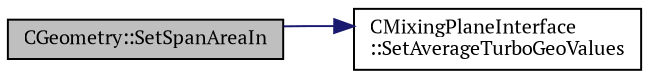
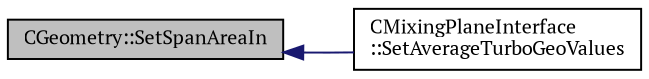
edge "CGeometry::SetSpanAreaIn" -> "CMixingPlaneInterface ::SetAverageTurboGeoValues": reversed
